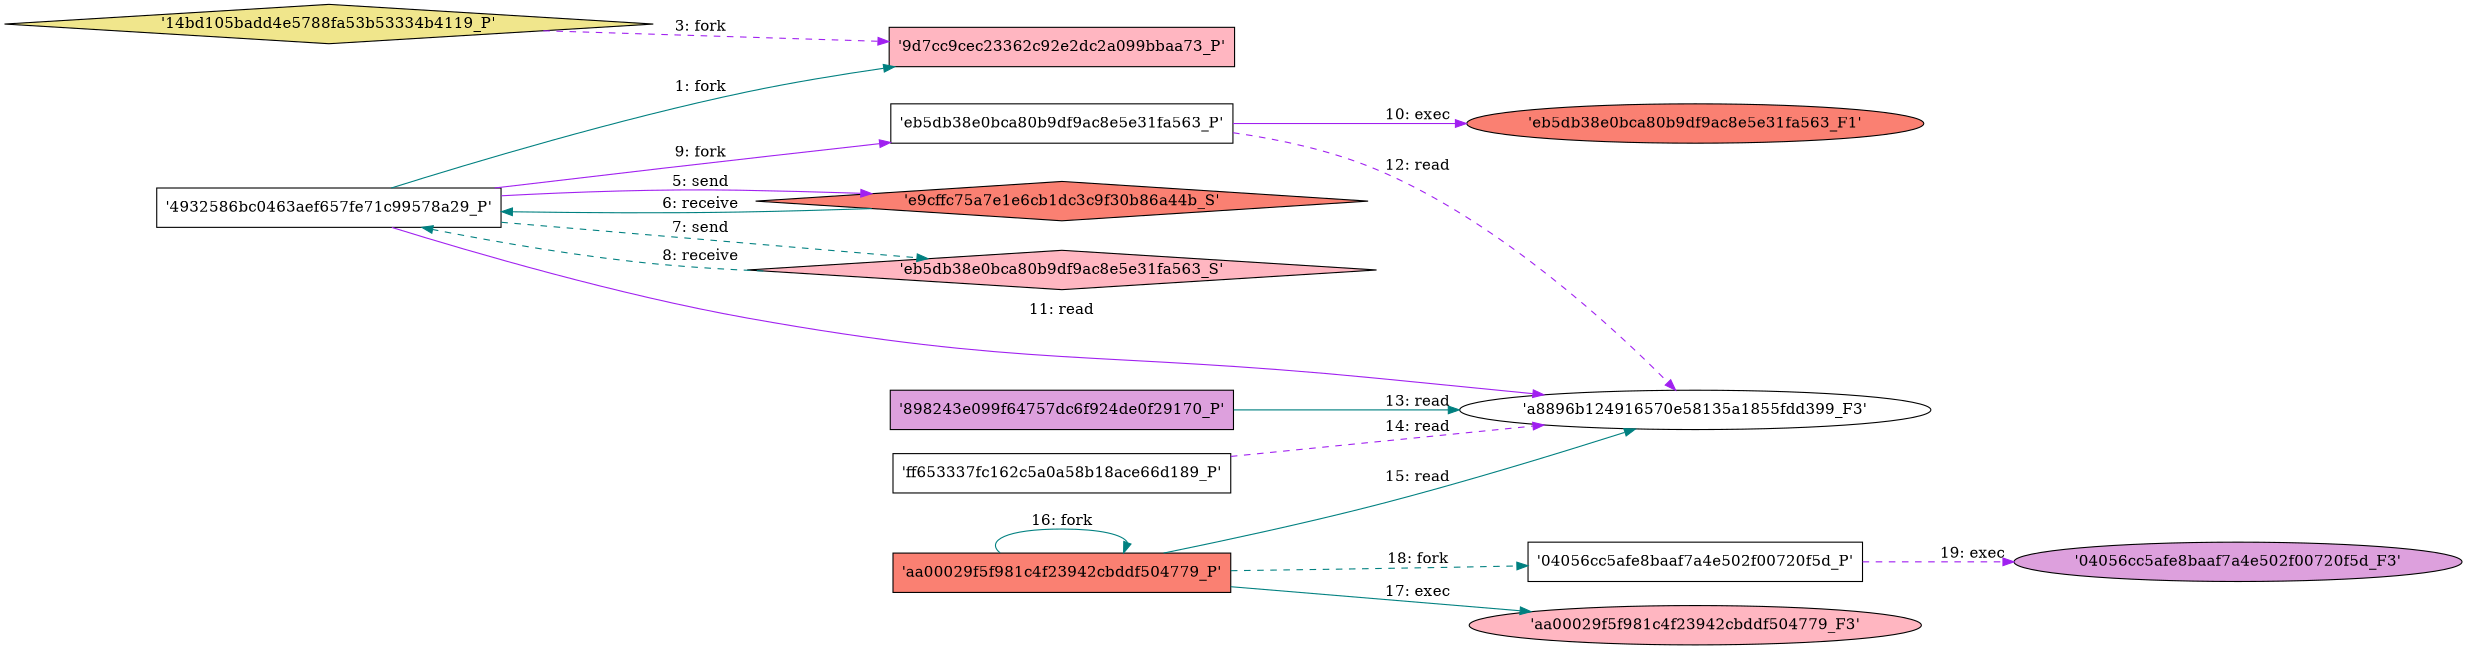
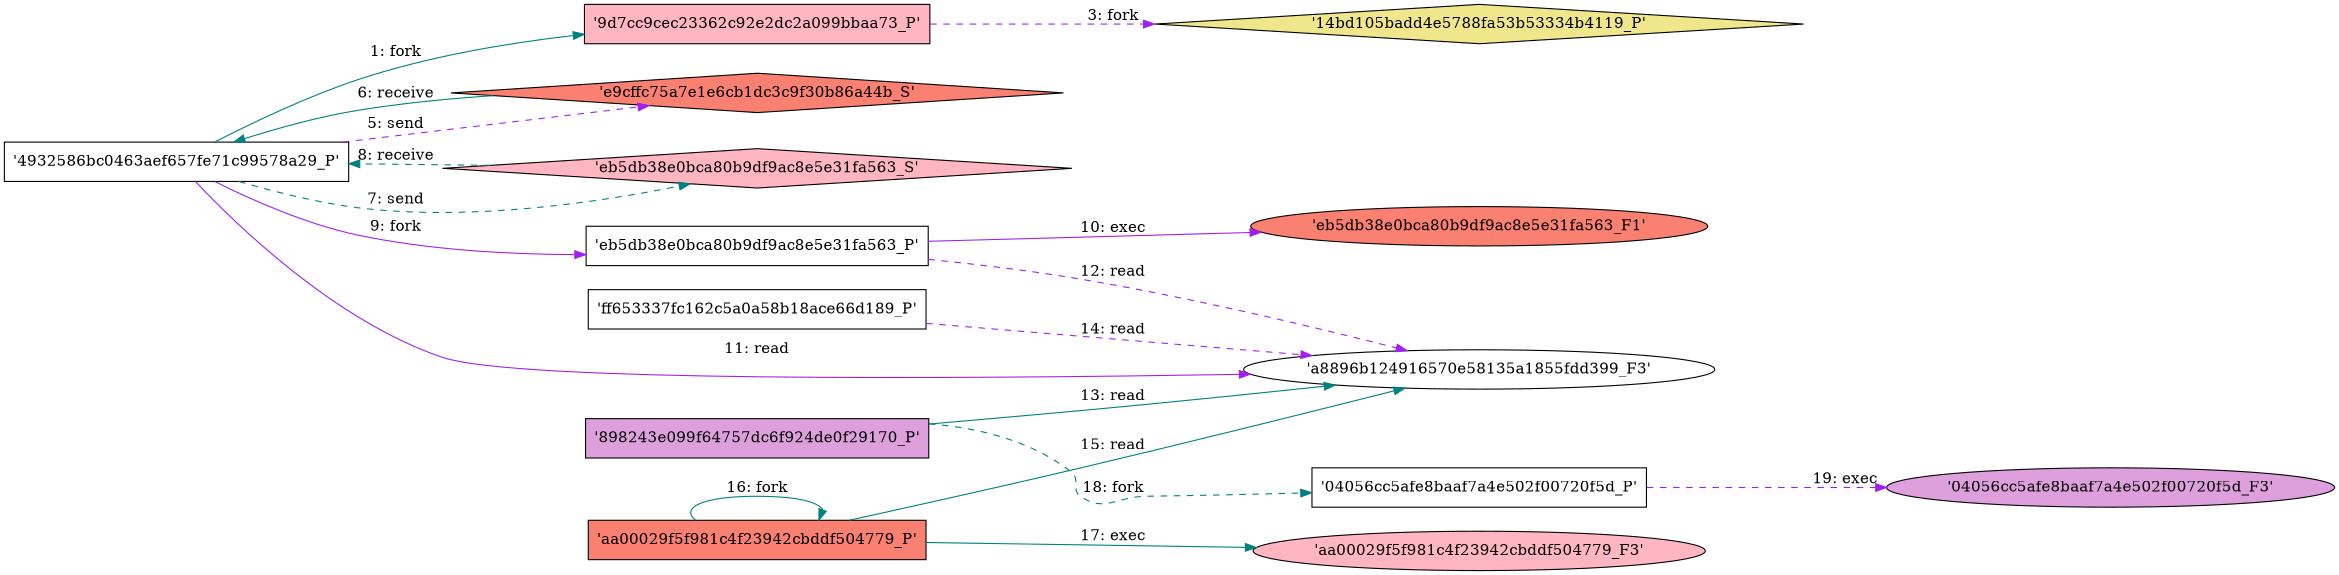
edge "'14bd105badd4e5788fa53b53334b4119_P'" -> "'9d7cc9cec23362c92e2dc2a099bbaa73_P'": reversed
edge "'4932586bc0463aef657fe71c99578a29_P'" -> "'e9cffc75a7e1e6cb1dc3c9f30b86a44b_S'": style solid -> dashed
edge "'aa00029f5f981c4f23942cbddf504779_P'" -> "'04056cc5afe8baaf7a4e502f00720f5d_P'": now "'898243e099f64757dc6f924de0f29170_P'" -> "'04056cc5afe8baaf7a4e502f00720f5d_P'"
